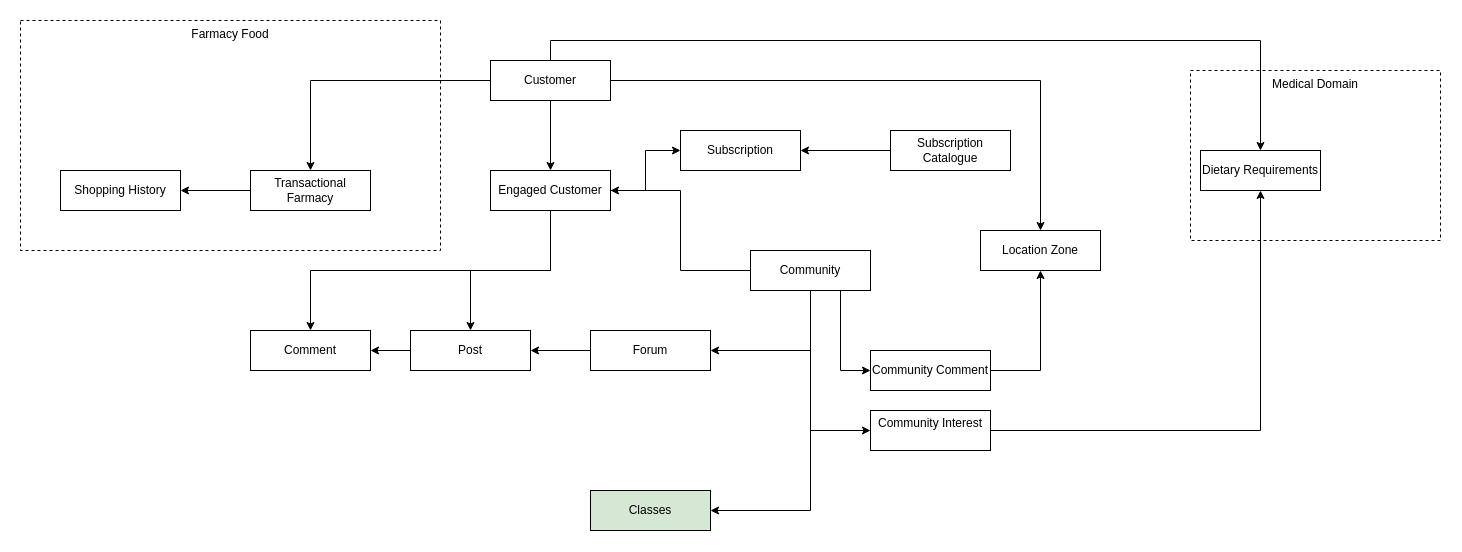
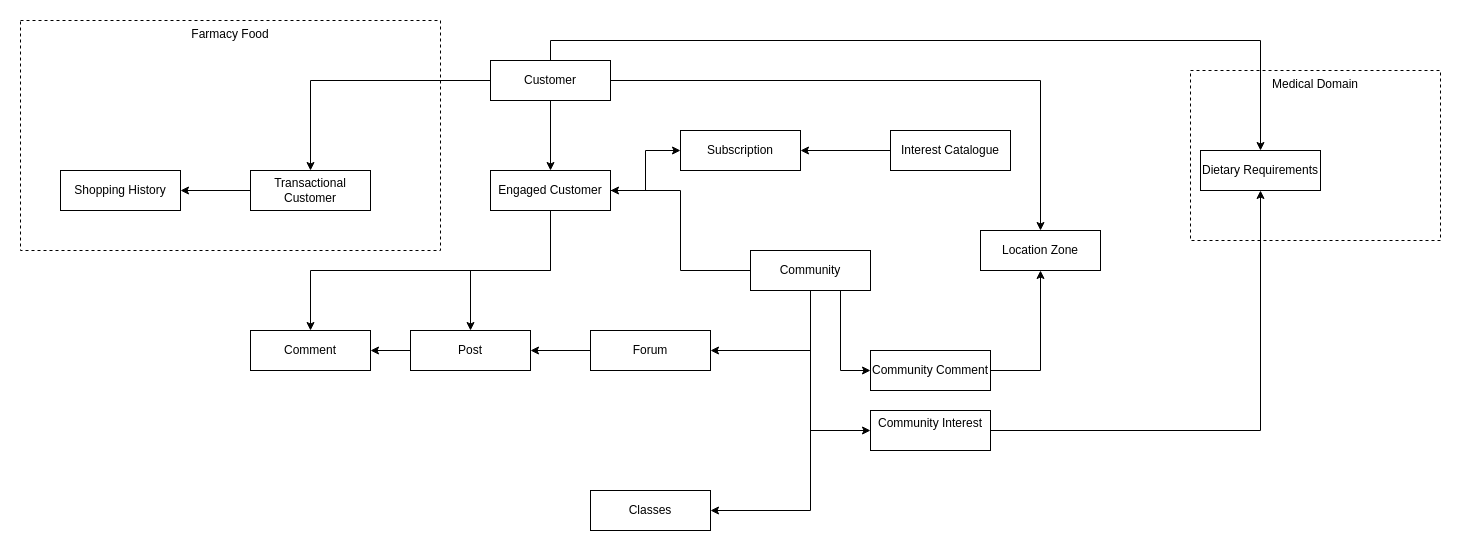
node "Subscription Catalogue": label "Subscription Catalogue" -> "Interest Catalogue"
node "Transactional Farmacy": label "Transactional Farmacy" -> "Transactional Customer"
node "Classes": fillcolor #d5e8d4 -> #ffffff
